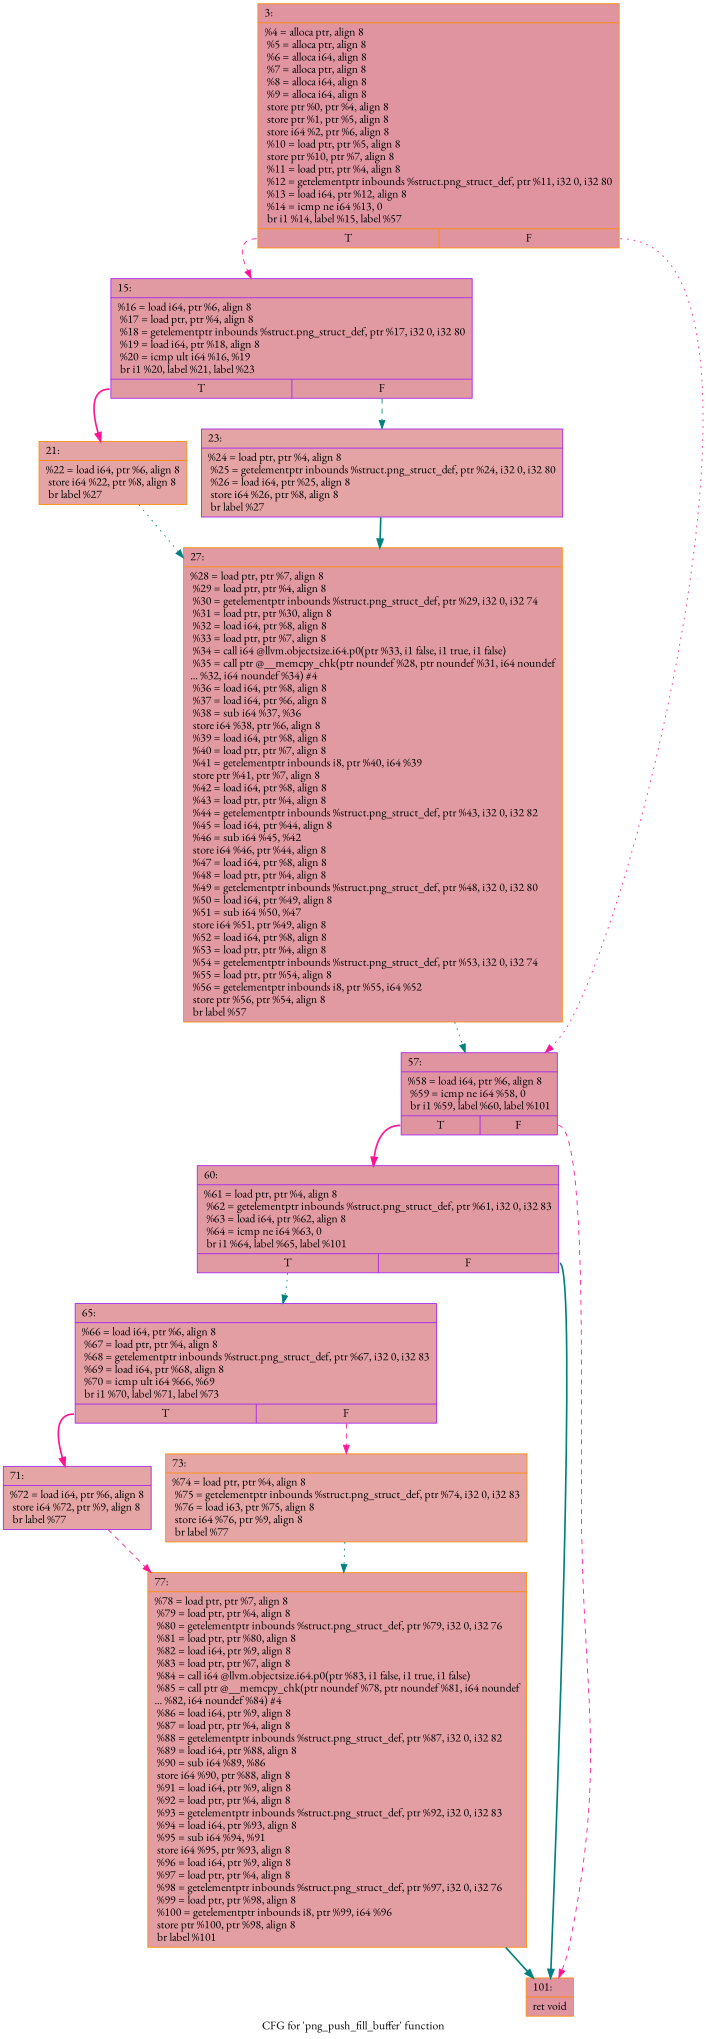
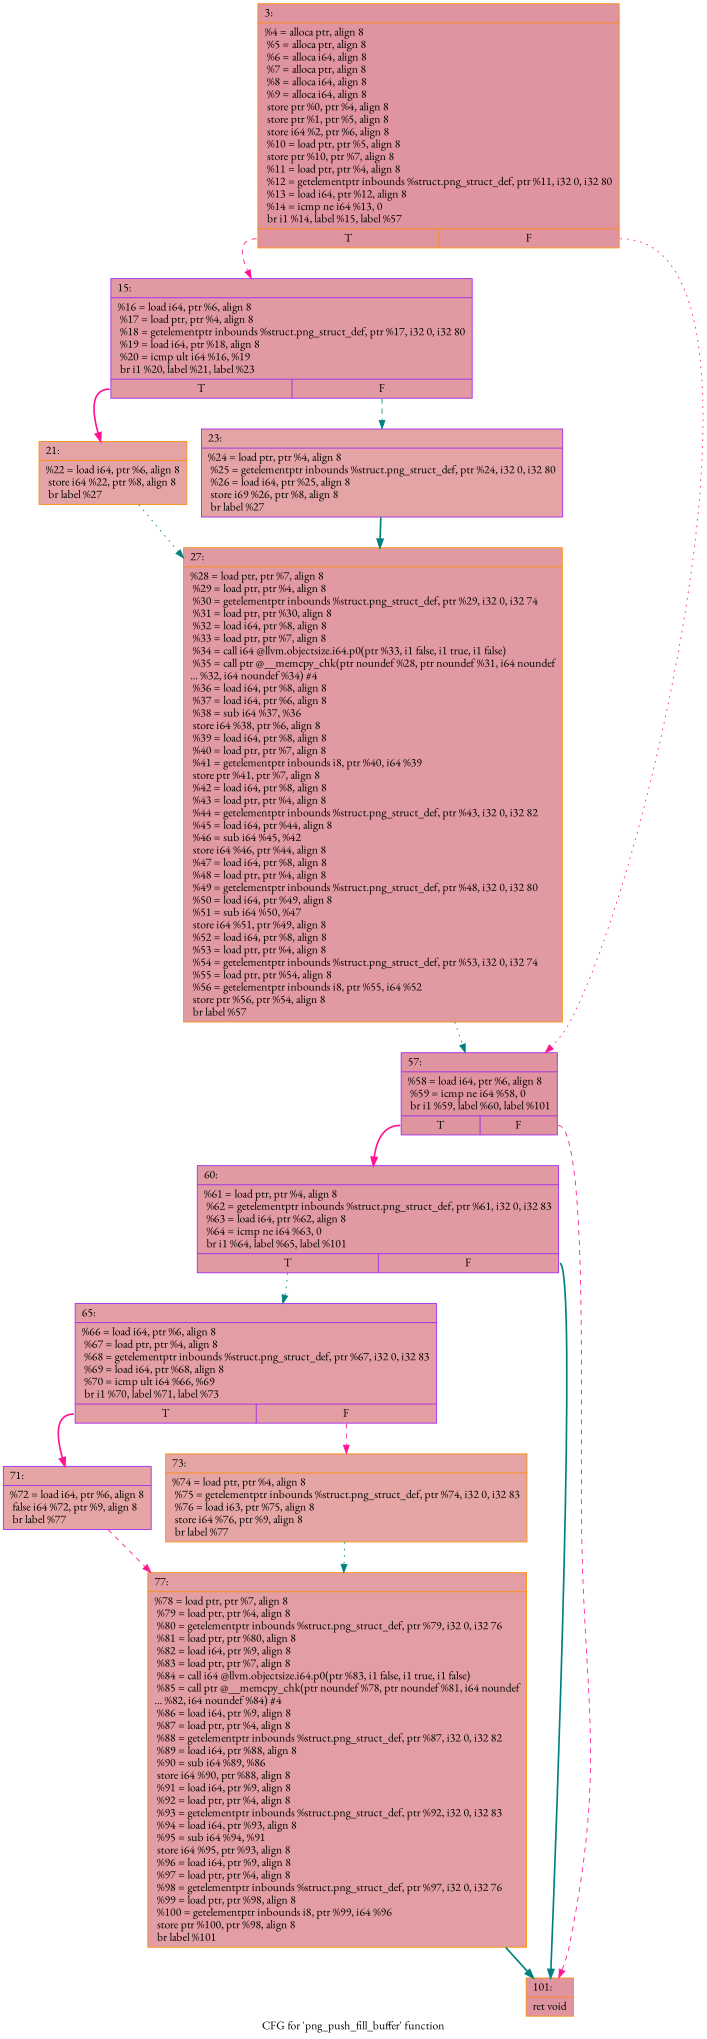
node "23:": text "store i64 %26, ptr %8, align 8" -> "store i69 %26, ptr %8, align 8"
node "71:": text "store i64 %72, ptr %9, align 8" -> "false i64 %72, ptr %9, align 8"
